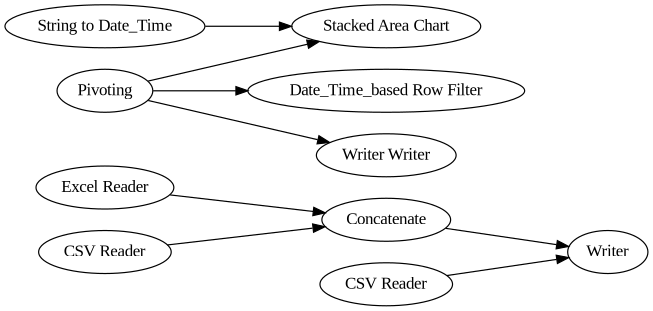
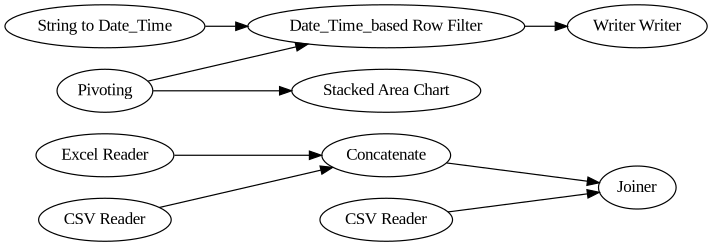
edge "String to Date_Time" -> "Stacked Area Chart": now "String to Date_Time" -> "Date_Time_based Row Filter"
edge "Pivoting" -> "Writer Writer": now "Date_Time_based Row Filter" -> "Writer Writer"
node "Writer": label "Writer" -> "Joiner"
